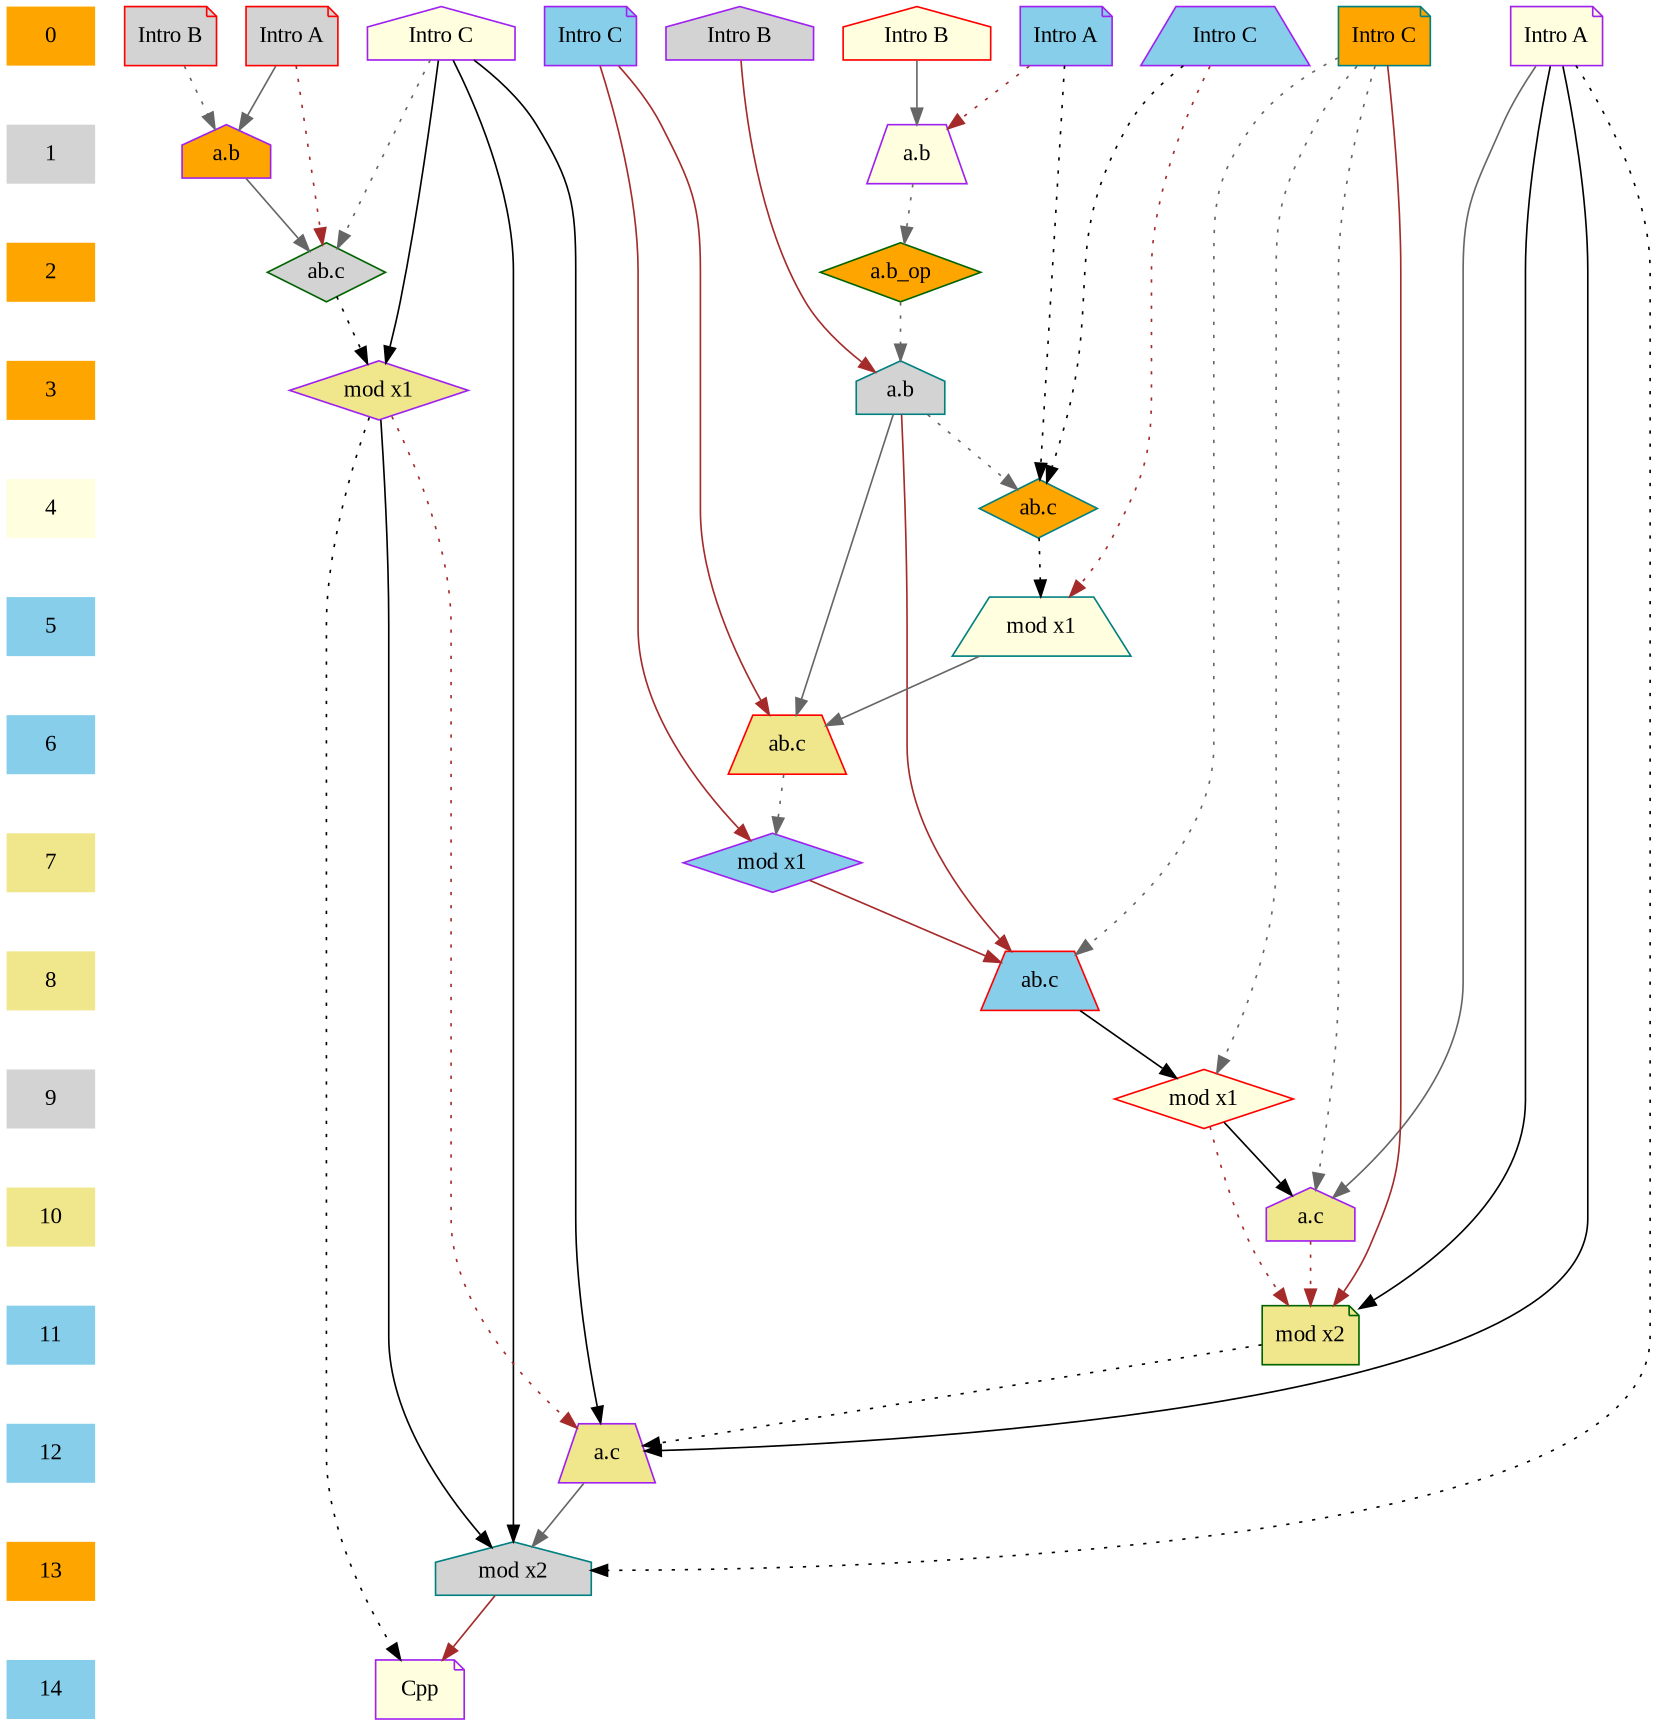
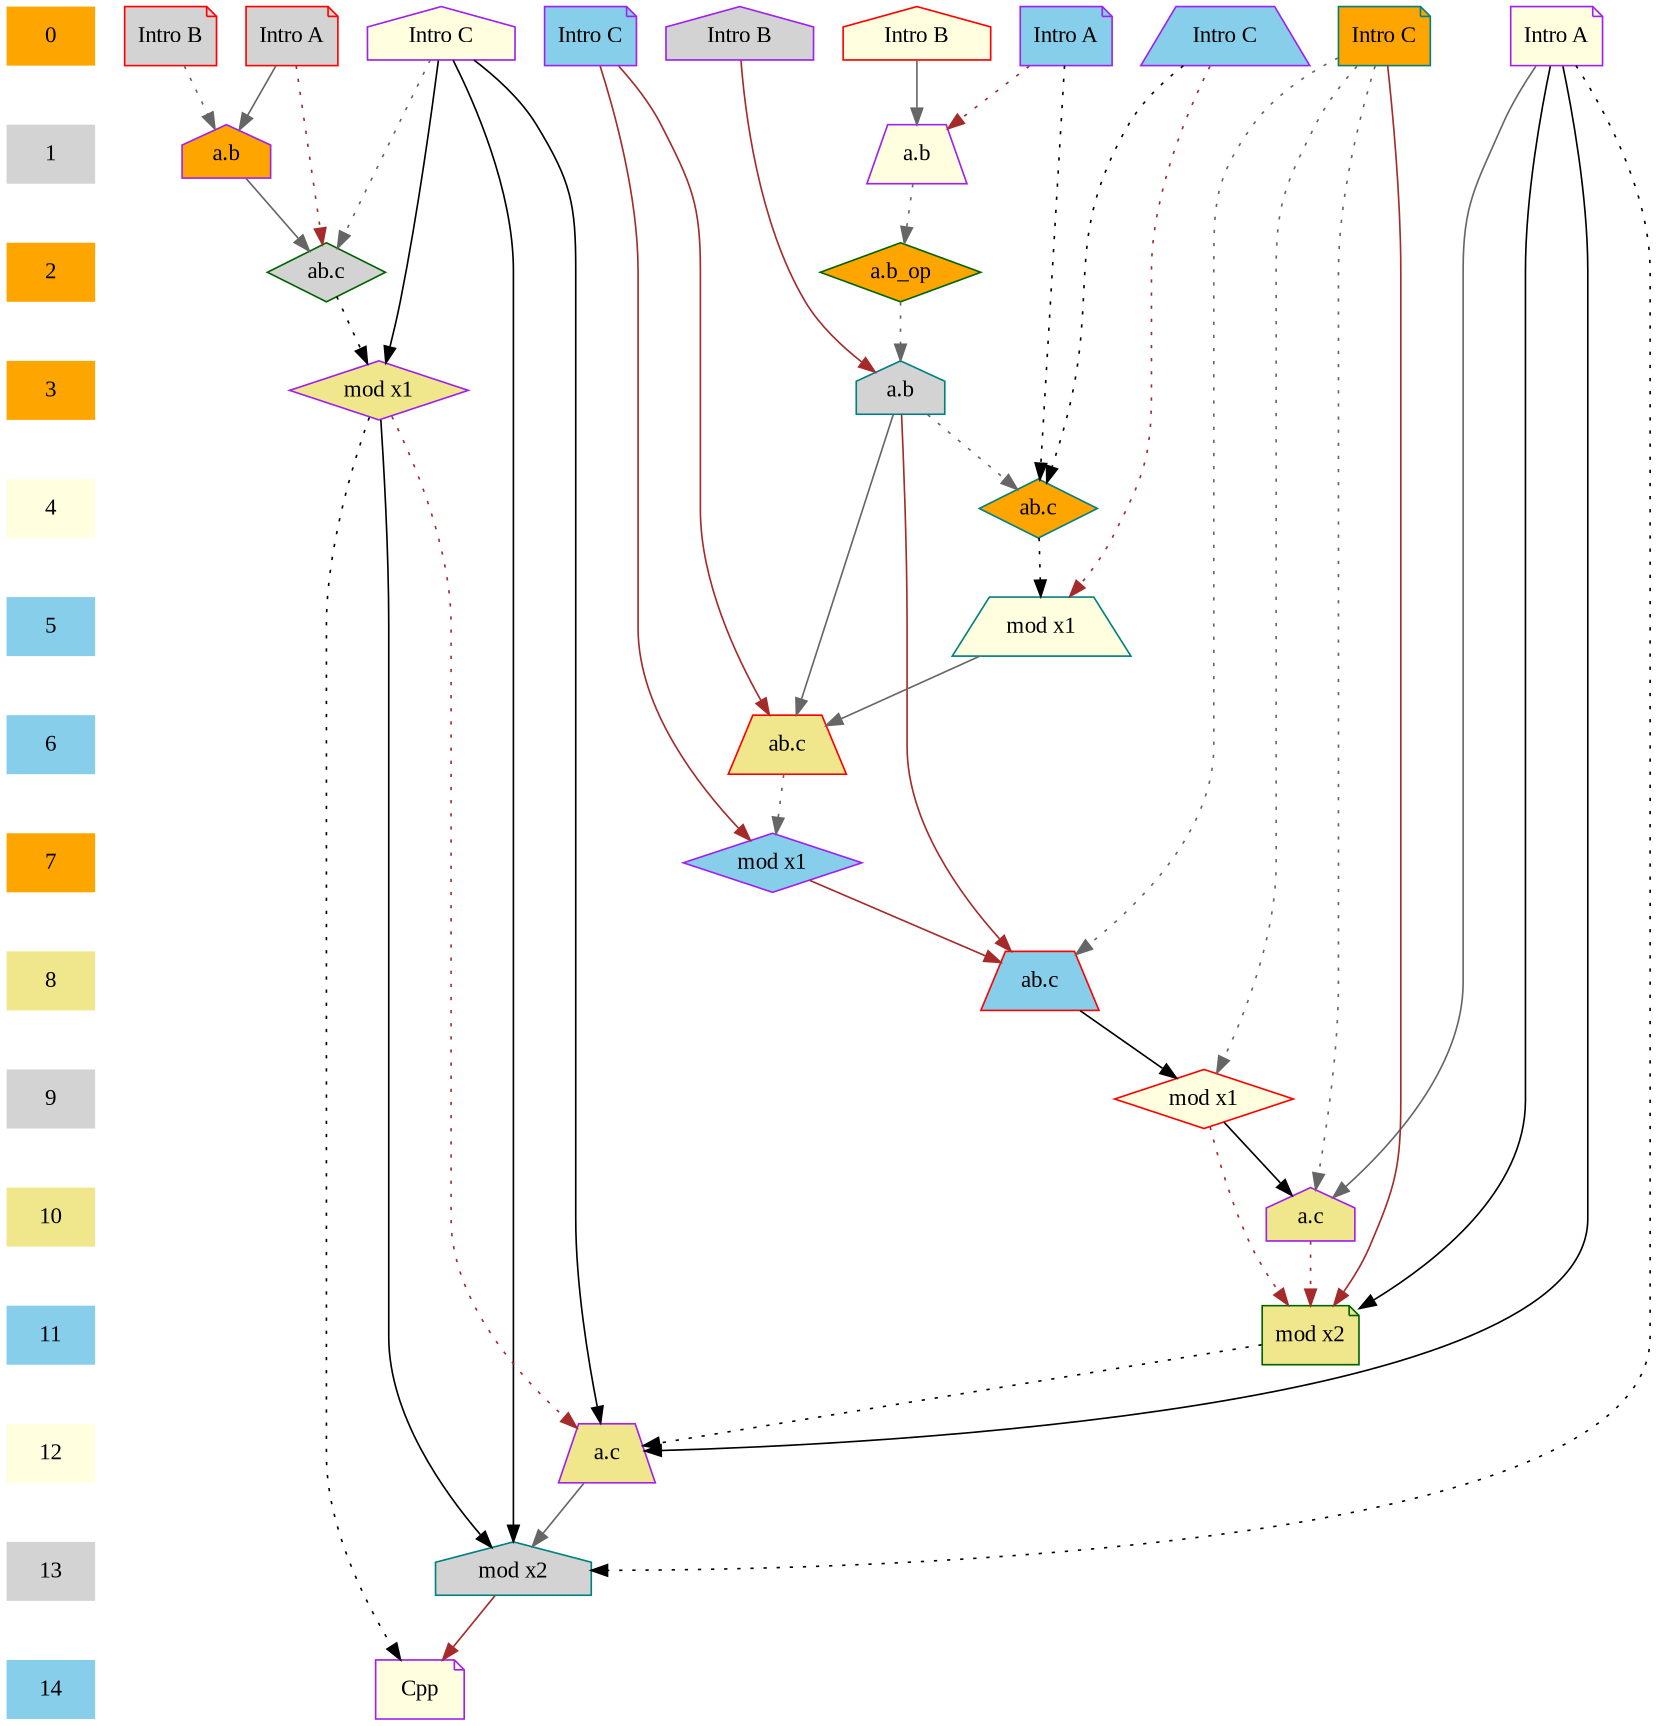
node "7": fillcolor khaki -> orange
node "12": fillcolor skyblue -> lightyellow
node "13": fillcolor orange -> lightgrey
